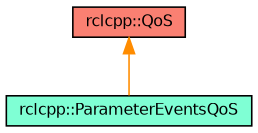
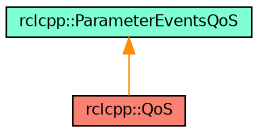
edge "rclcpp::ParameterEventsQoS" -> "rclcpp::QoS": reversed
